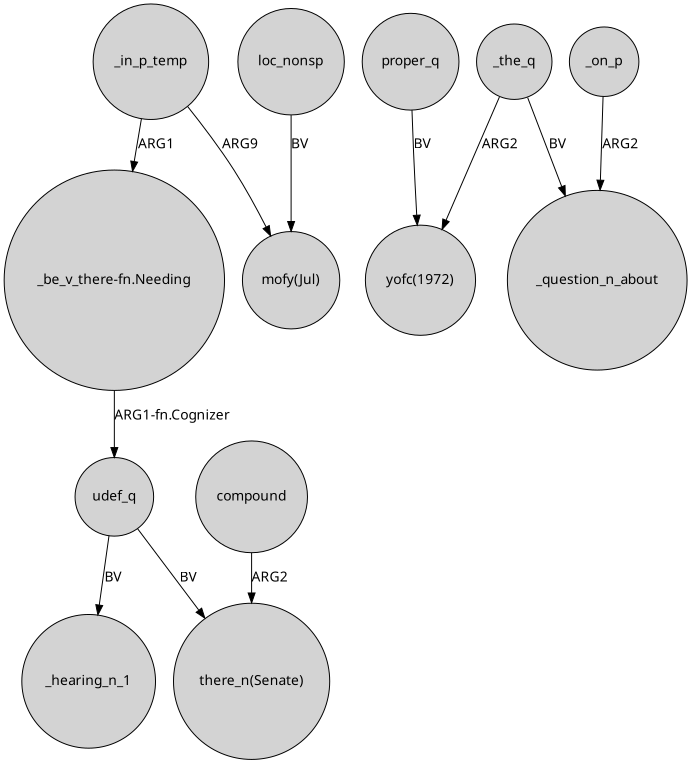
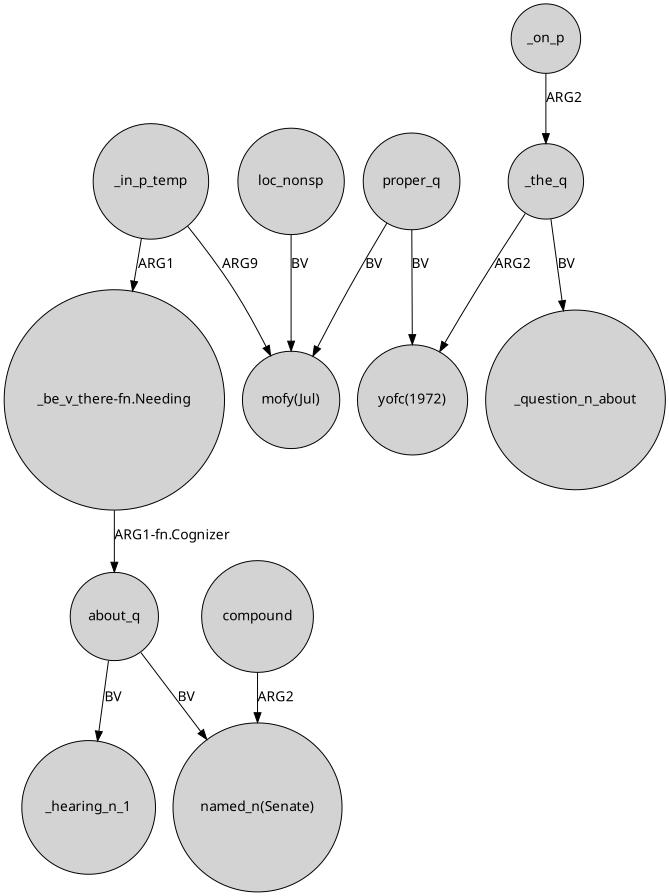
edge "_on_p" -> "_question_n_about": now "_on_p" -> "_the_q"
edge "proper_q" -> "mofy(Jul)": added, label "BV"
node "udef_q": label "udef_q" -> "about_q"
node "there_n(Senate)": label "there_n(Senate)" -> "named_n(Senate)"
